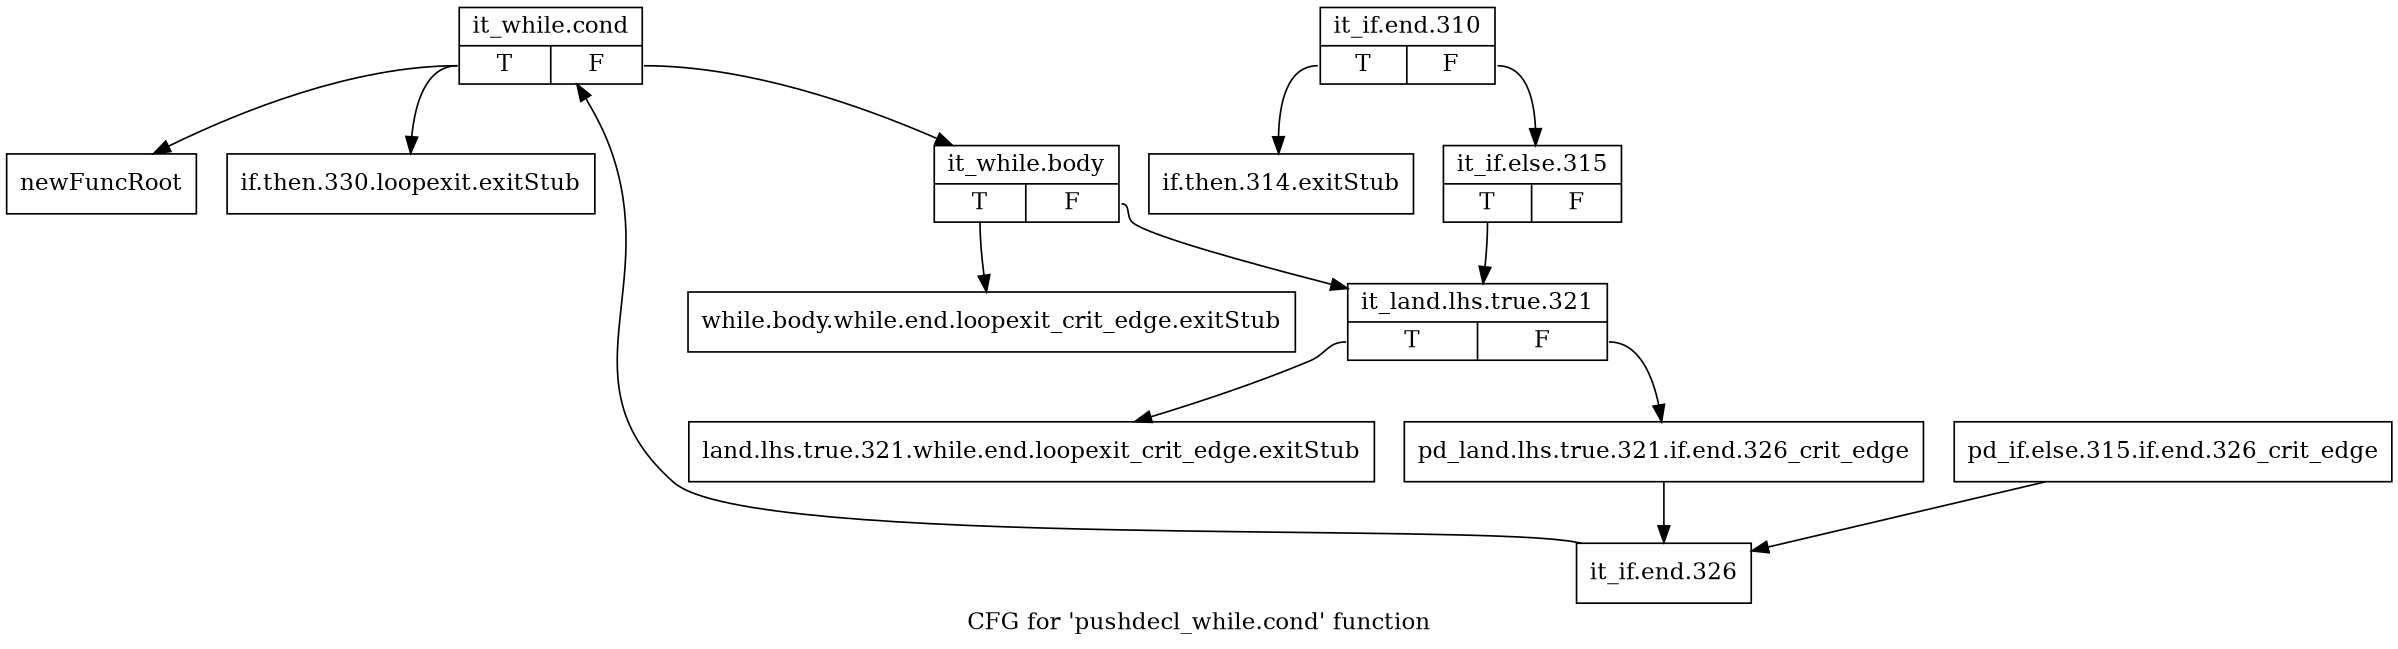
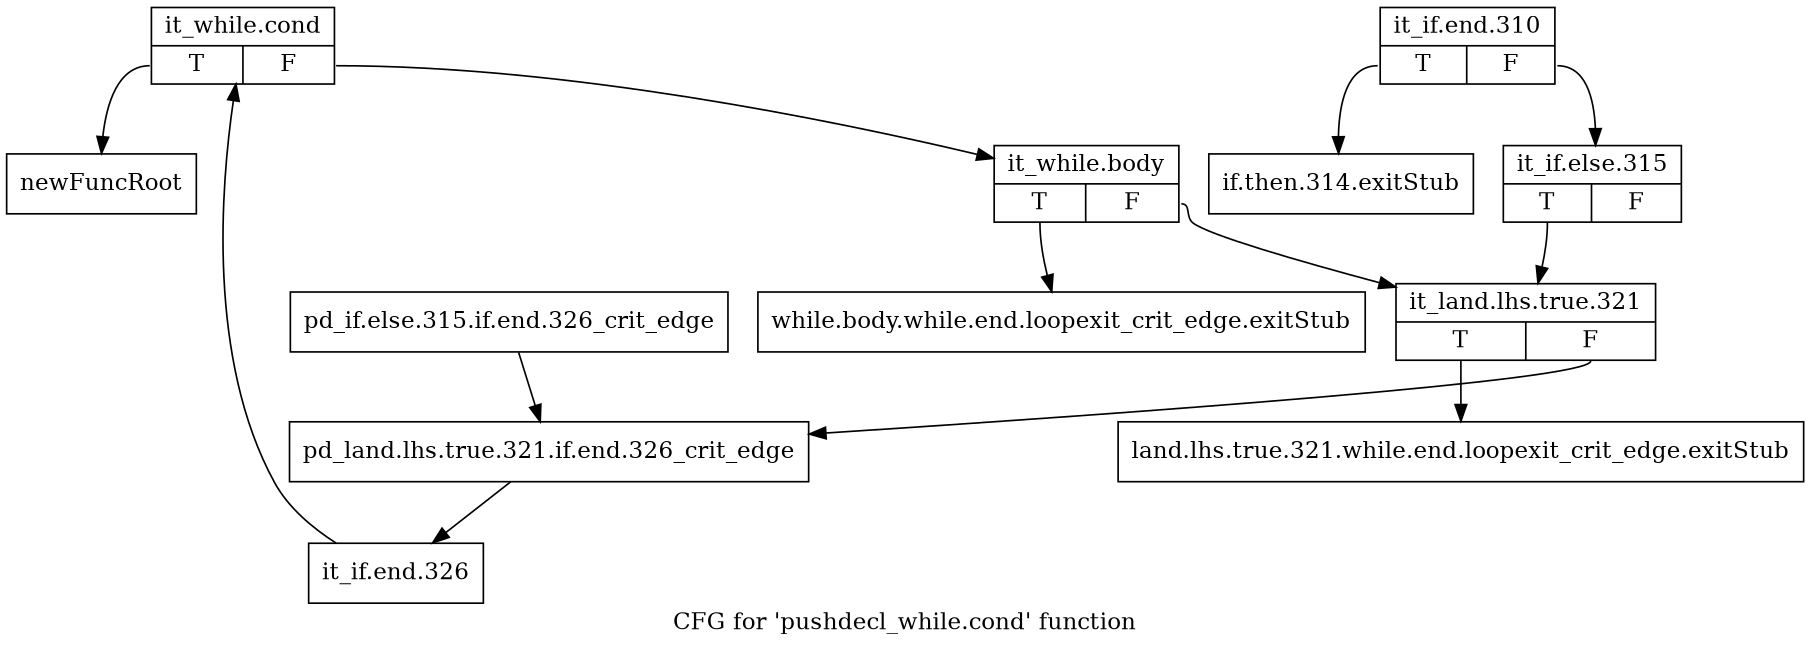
node "if.then.330.loopexit.exitStub": removed
edge "pd_if.else.315.if.end.326_crit_edge" -> "it_if.end.326": now "pd_if.else.315.if.end.326_crit_edge" -> "pd_land.lhs.true.321.if.end.326_crit_edge"
